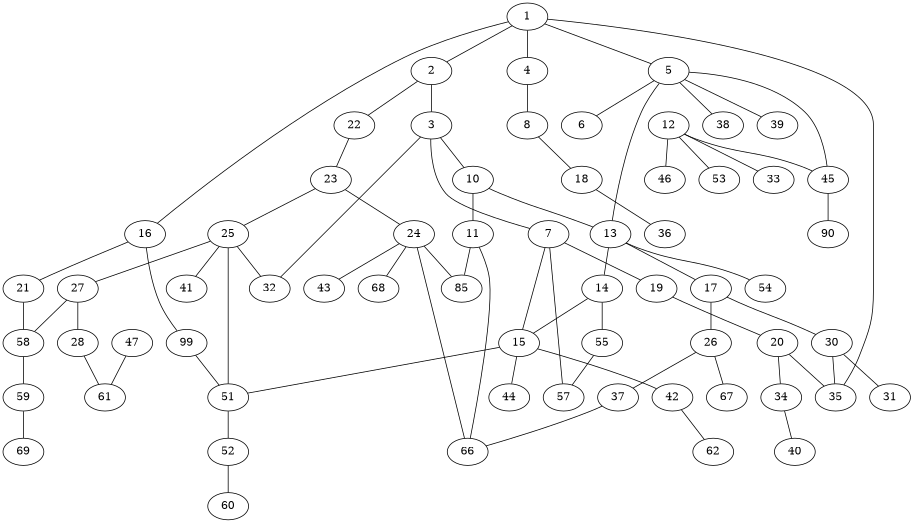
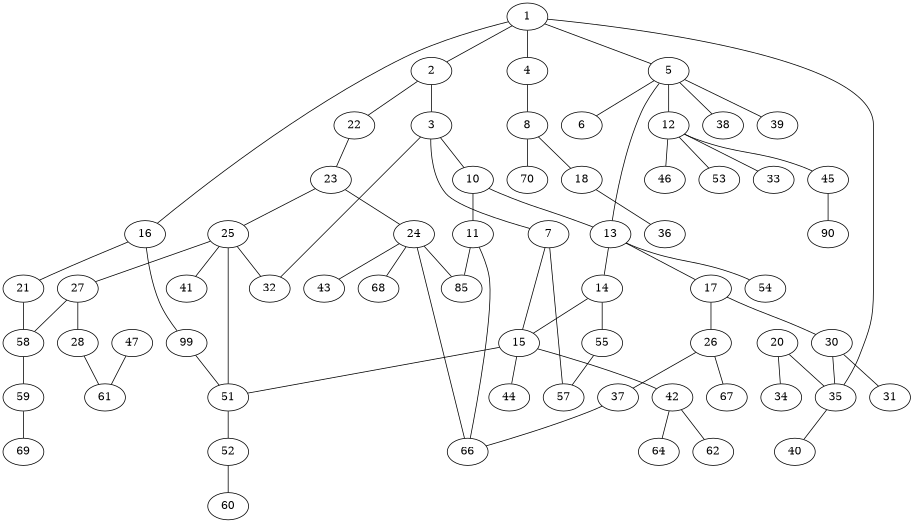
edge "5" -- "45": now "5" -- "12"
node "70": added
node "19": removed
edge "34" -- "40": now "35" -- "40"
node "64": added
